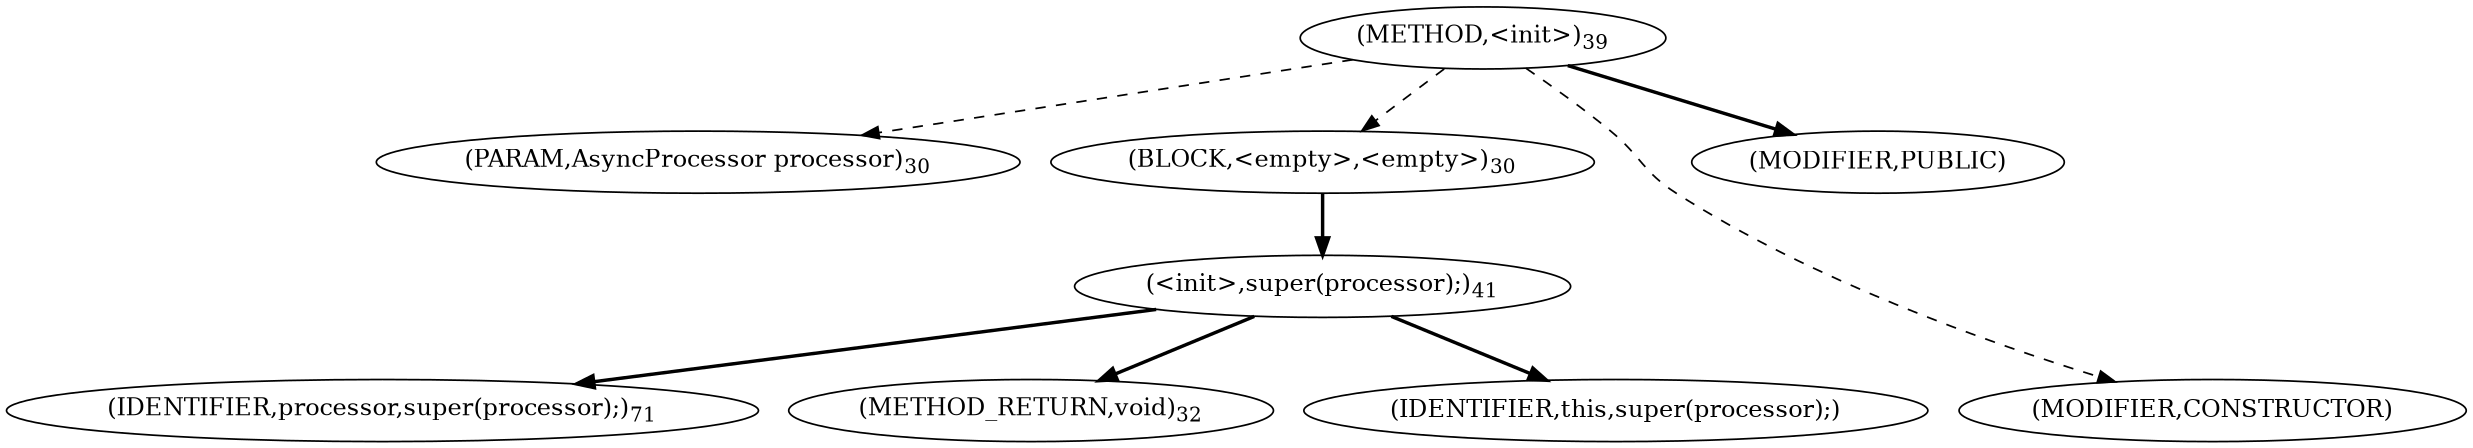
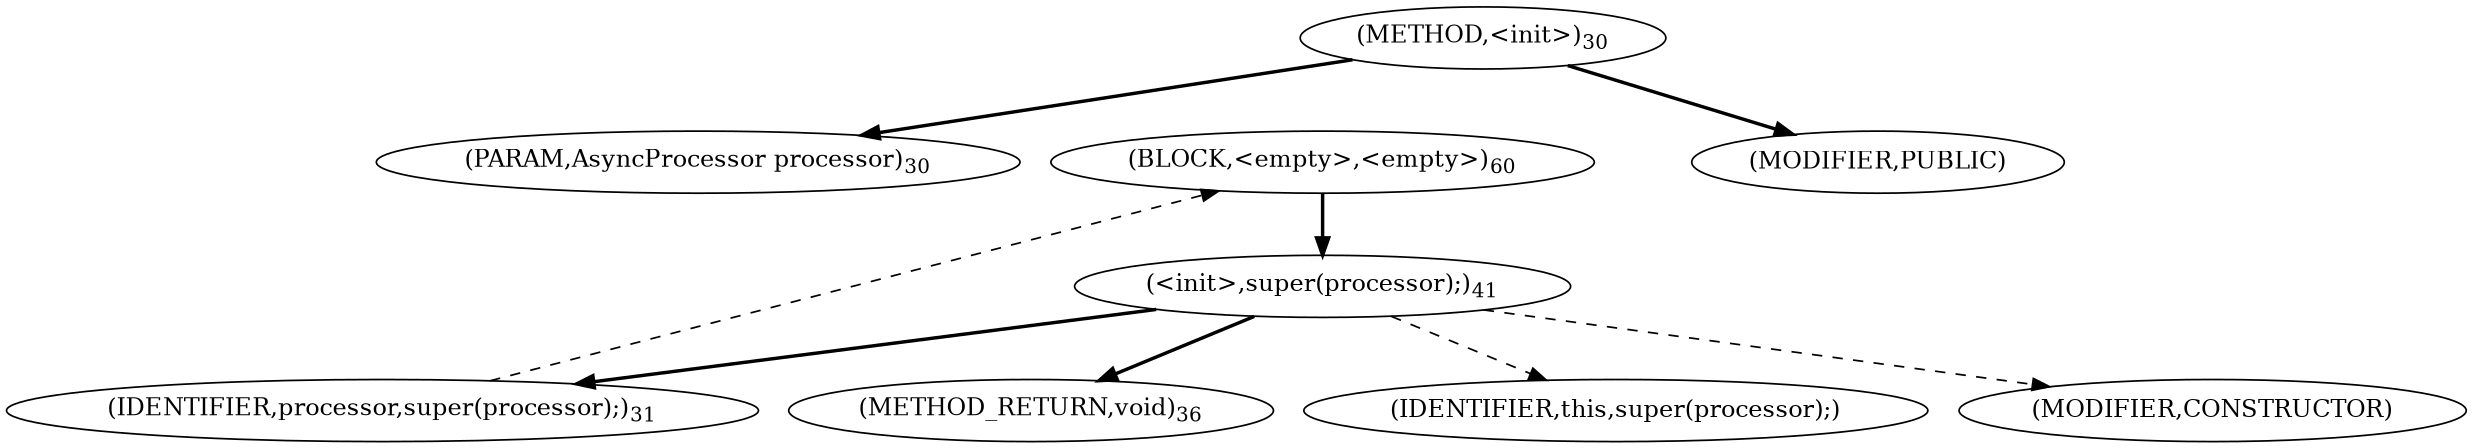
node "(METHOD,<init>)": text "39" -> "30"
edge "(METHOD,<init>)" -> "(BLOCK,<empty>,<empty>)": now "(IDENTIFIER,processor,super(processor);)" -> "(BLOCK,<empty>,<empty>)"
edge "(METHOD,<init>)" -> "(PARAM,AsyncProcessor processor)": style dashed -> bold
node "(BLOCK,<empty>,<empty>)": text "30" -> "60"
edge "(METHOD,<init>)" -> "(MODIFIER,CONSTRUCTOR)": now "(<init>,super(processor);)" -> "(MODIFIER,CONSTRUCTOR)"
edge "(<init>,super(processor);)" -> "(IDENTIFIER,this,super(processor);)": style bold -> dashed
node "(IDENTIFIER,processor,super(processor);)": text "71" -> "31"
node "(METHOD_RETURN,void)": text "32" -> "36"
